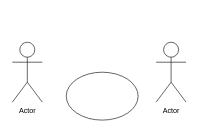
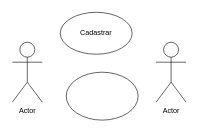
node "Cadastrar": added
